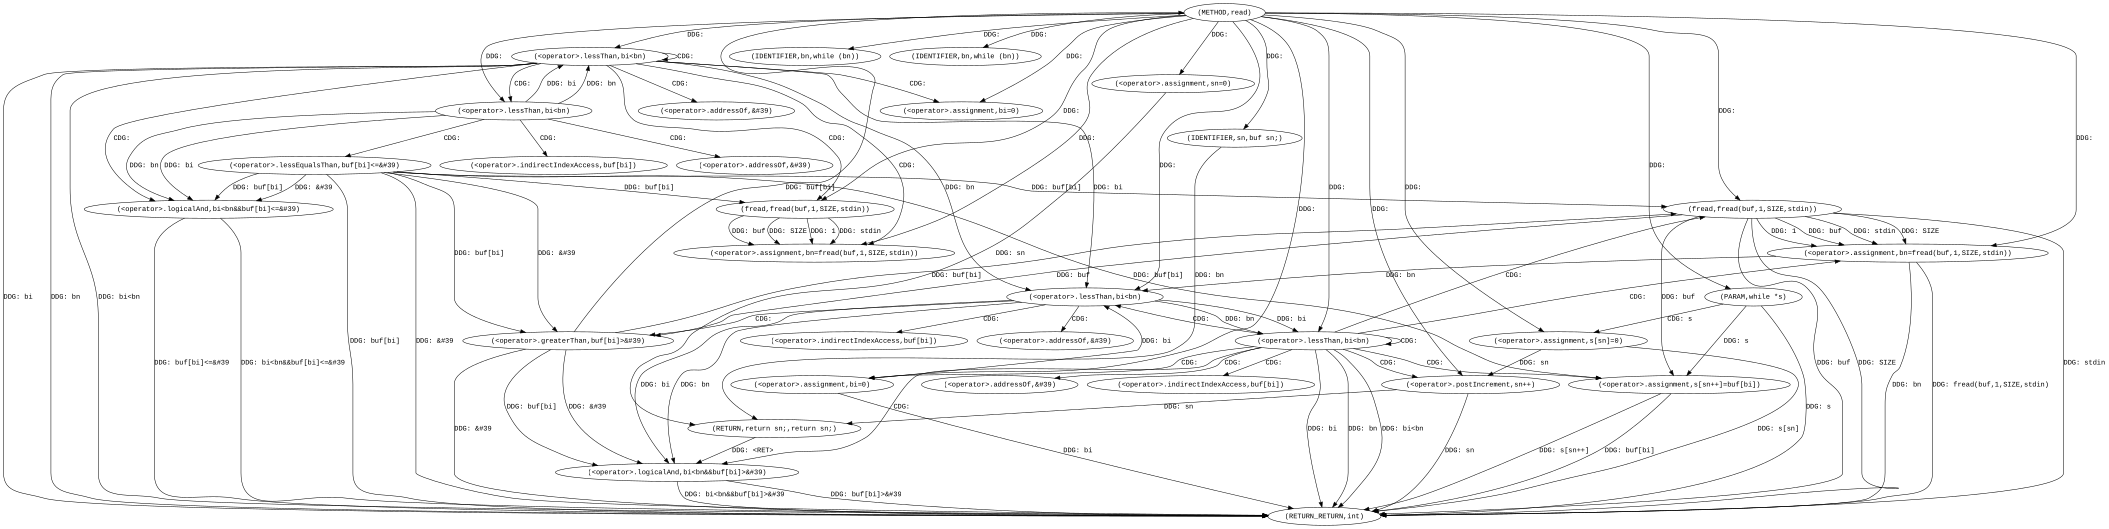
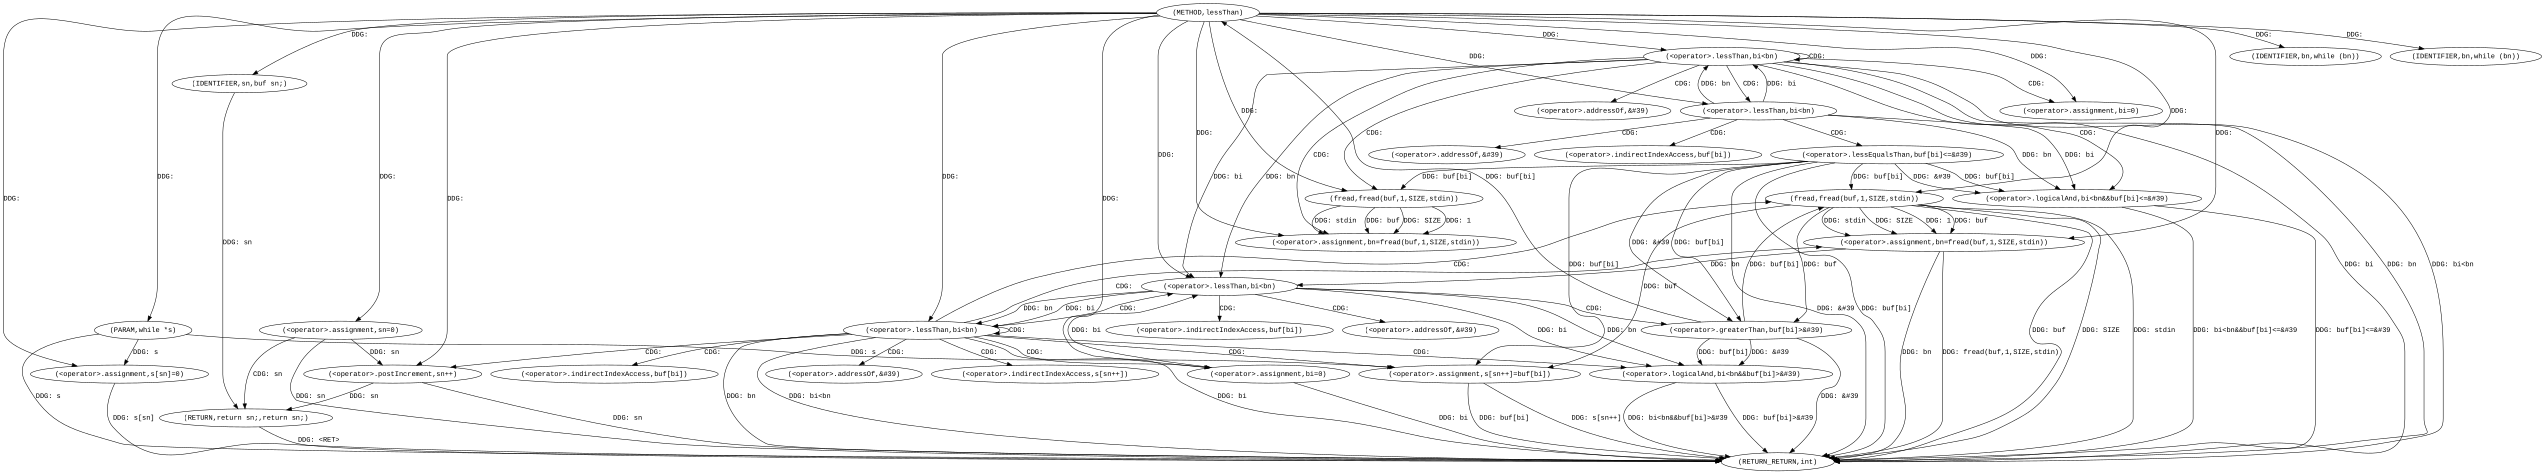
node "(METHOD,read)": label "(METHOD,read)" -> "(METHOD,lessThan)"
edge "(<operator>.assignment,sn=0)" -> "(RETURN,return sn;,return sn;)": label "DDG: sn" -> "CDG: sn"
edge "(IDENTIFIER,sn,buf sn;)" -> "(RETURN,return sn;,return sn;)": label "DDG: bn" -> "DDG: sn"
edge "(PARAM,while *s)" -> "(<operator>.assignment,s[sn]=0)": label "CDG: s" -> "DDG: s"
edge "(<operator>.assignment,s[sn]=0)" -> "(<operator>.postIncrement,sn++)": now "(<operator>.assignment,sn=0)" -> "(<operator>.postIncrement,sn++)"
node "(<operator>.indirectIndexAccess,s[sn++])": added
edge "(<operator>.assignment,sn=0)" -> "(RETURN_RETURN,int)": added, label "DDG: sn"
edge "(RETURN,return sn;,return sn;)" -> "(<operator>.logicalAnd,bi<bn&&buf[bi]>&#39)": now "(RETURN,return sn;,return sn;)" -> "(RETURN_RETURN,int)"
